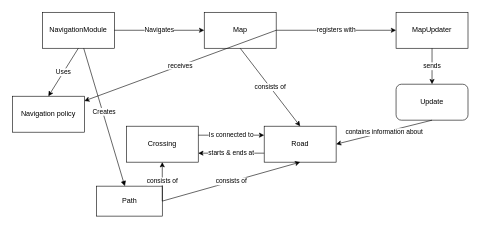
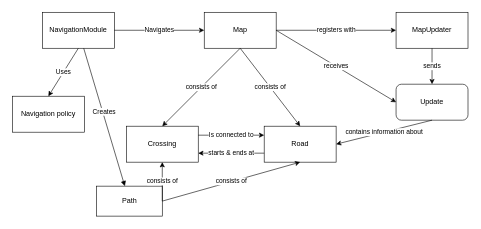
edge "Map" -> "Navigation policy": now "Map" -> "Update"
edge "Map" -> "Crossing": added, label "consists of"
